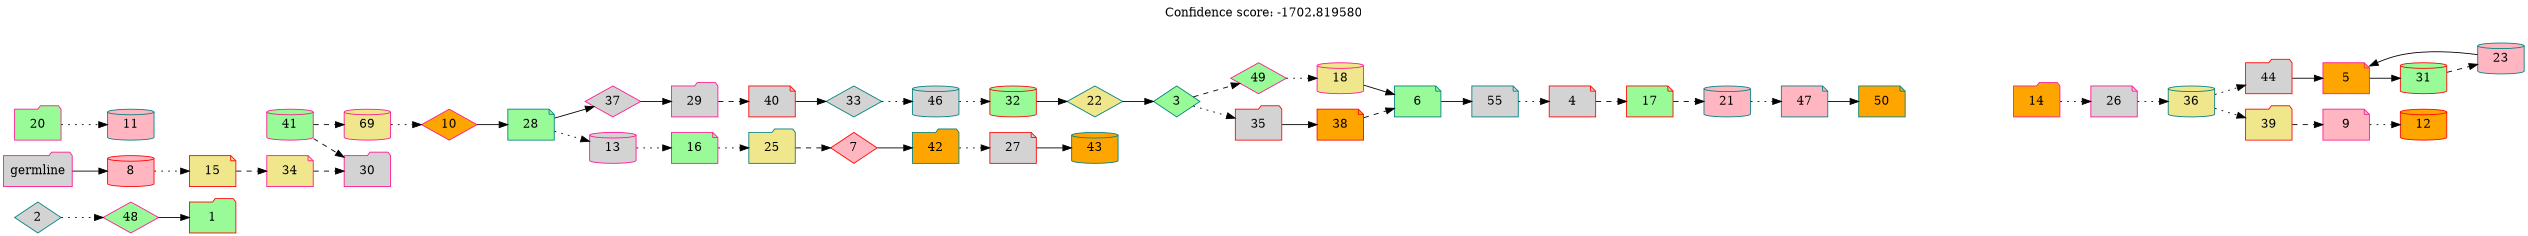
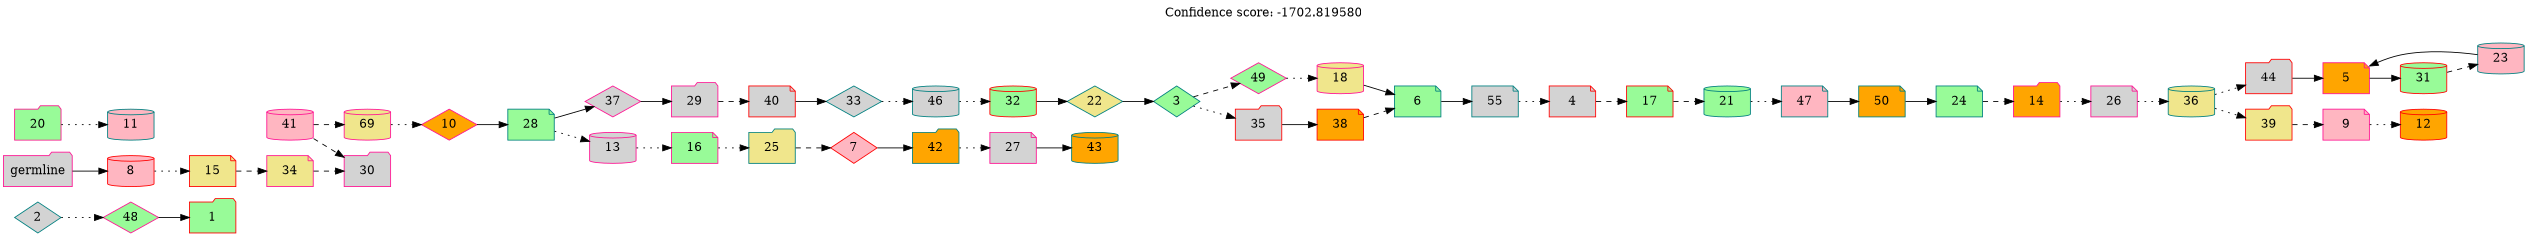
node "21": fillcolor lightpink -> palegreen
node "24": added
node "41": fillcolor palegreen -> lightpink
node "27": color red -> deeppink
